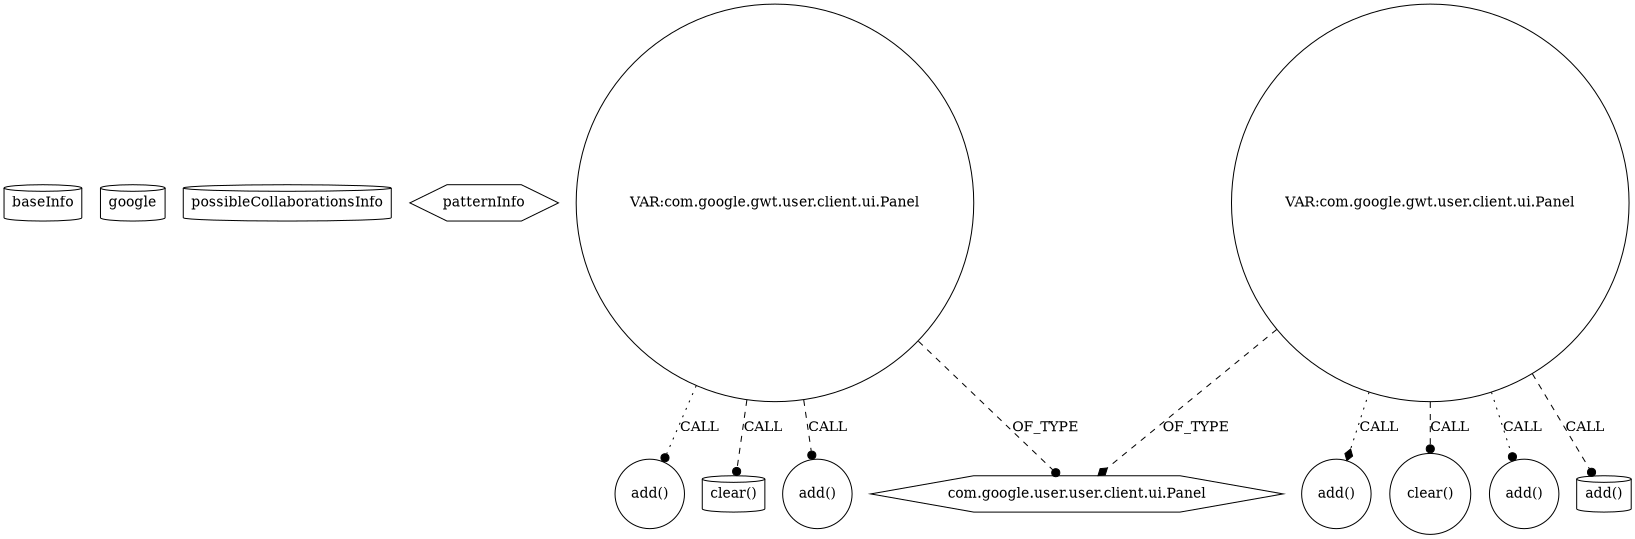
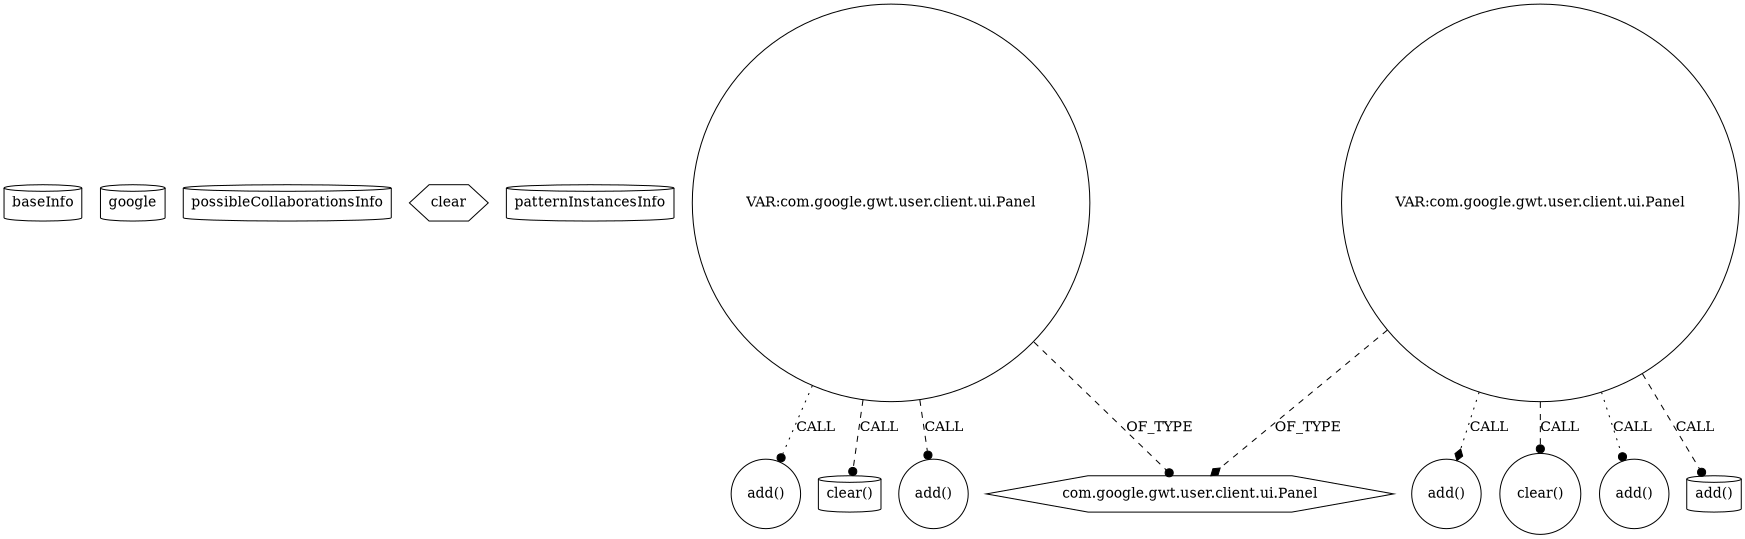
node "patternInfo": label "patternInfo" -> "clear"
node "patternInstancesInfo": added
node "com.google.user.user.client.ui.Panel": label "com.google.user.user.client.ui.Panel" -> "com.google.gwt.user.client.ui.Panel"
